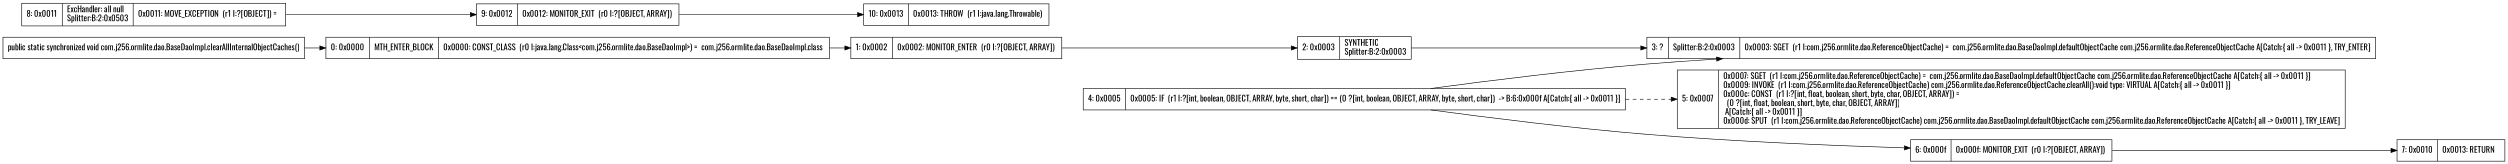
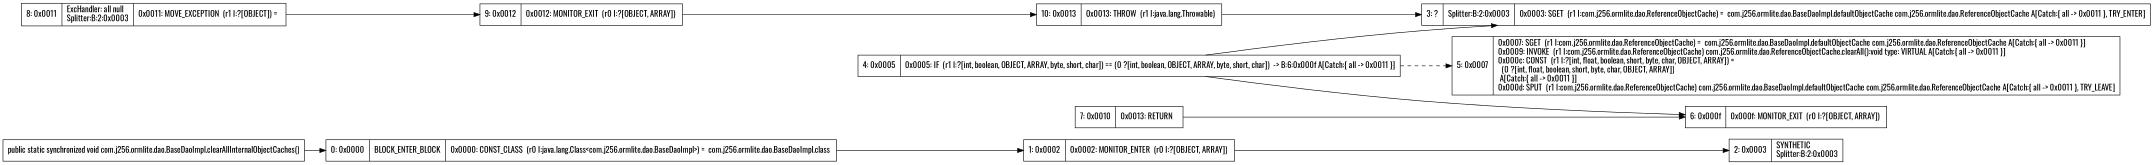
node "8: 0x0011": text "Splitter:B:2:0x0503" -> "Splitter:B:2:0x0003"
node "0: 0x0000": text "MTH_ENTER_BLOCK" -> "BLOCK_ENTER_BLOCK"
edge "2: 0x0003" -> "3: ?": now "10: 0x0013" -> "3: ?"
edge "6: 0x000f" -> "7: 0x0010": reversed
